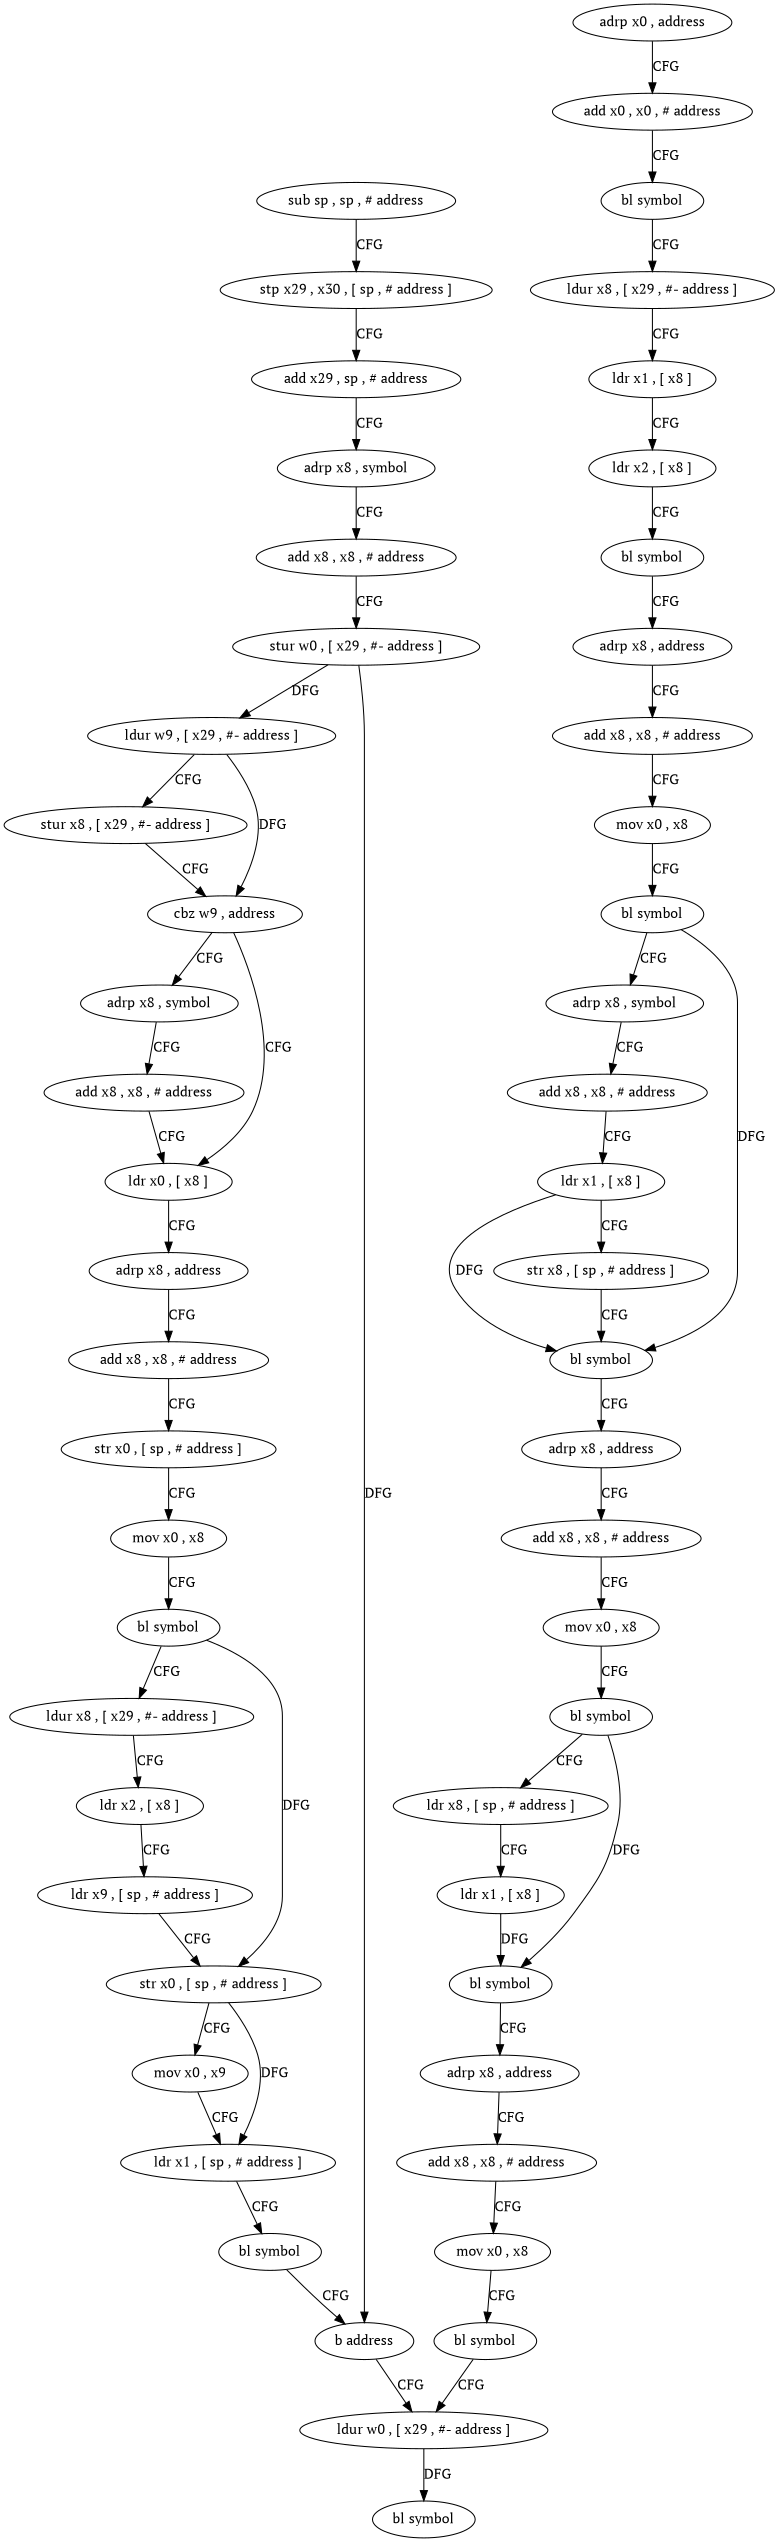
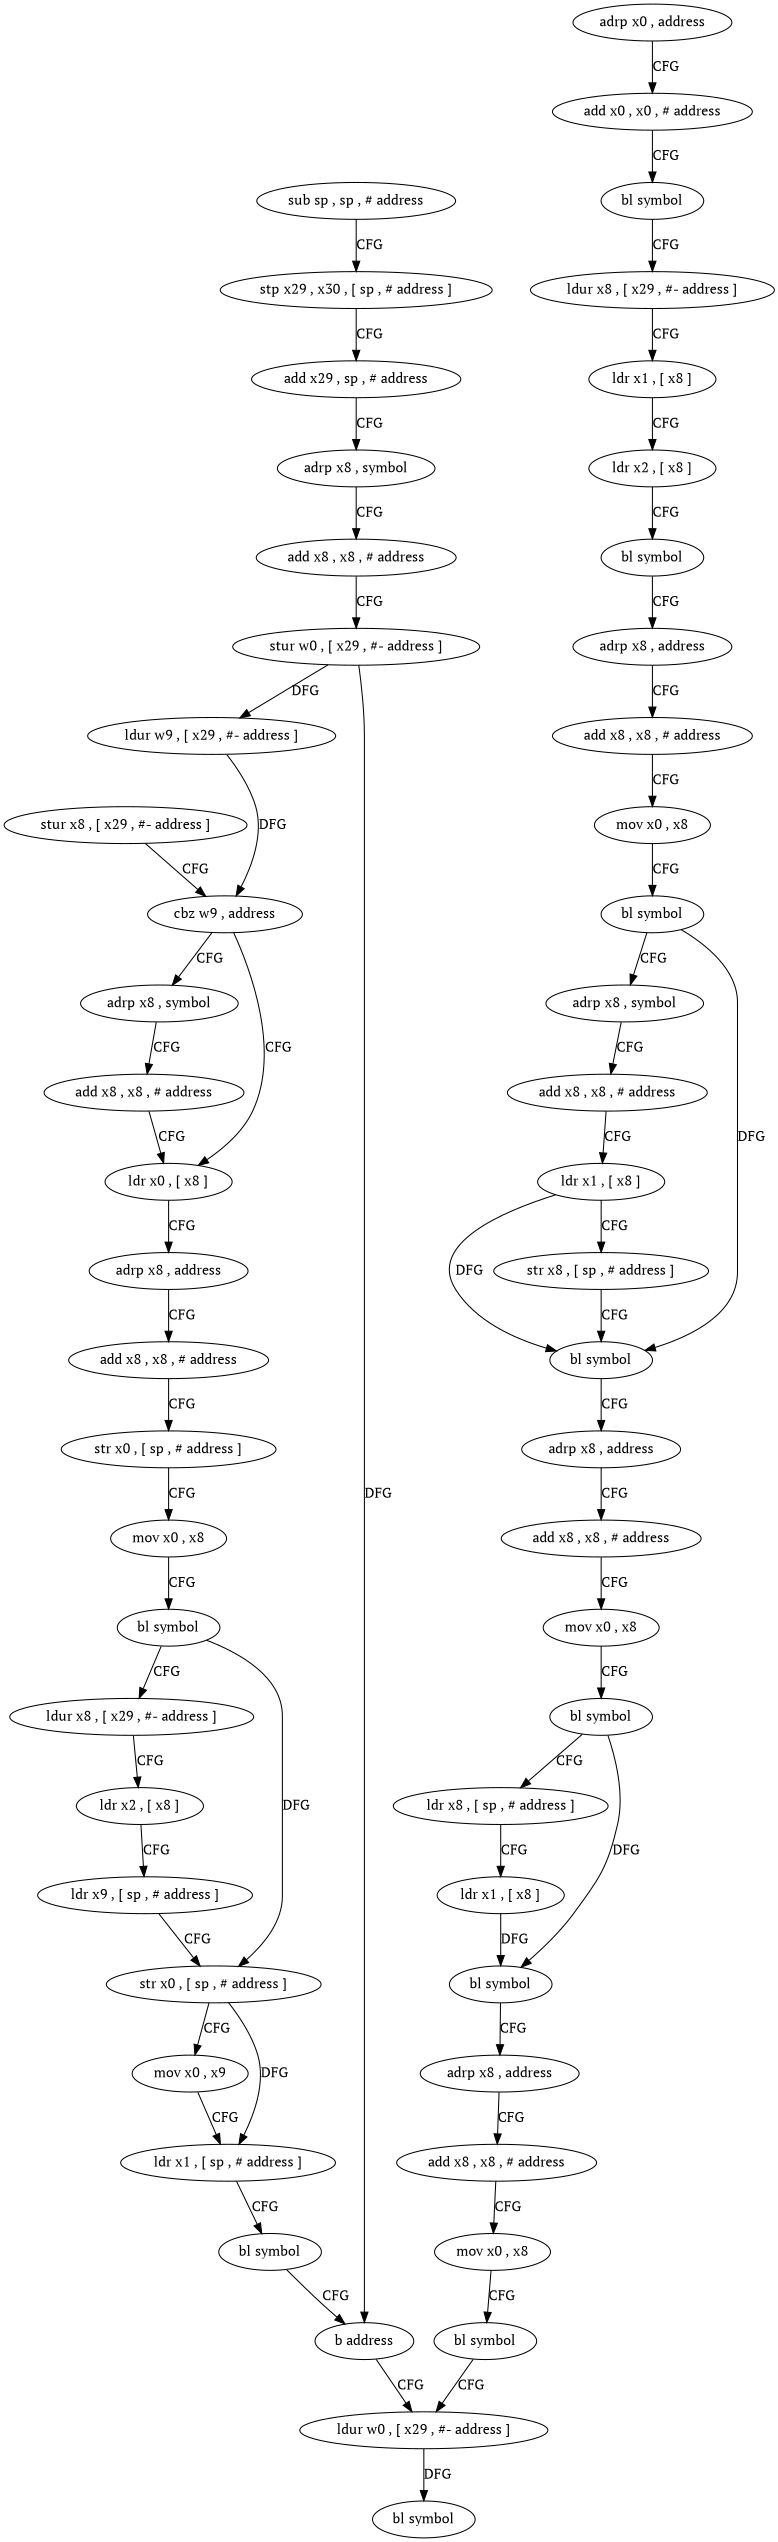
edge "ldur w9 , [ x29 , #- address ]" -> "stur x8 , [ x29 , #- address ]": removed, label "CFG"
